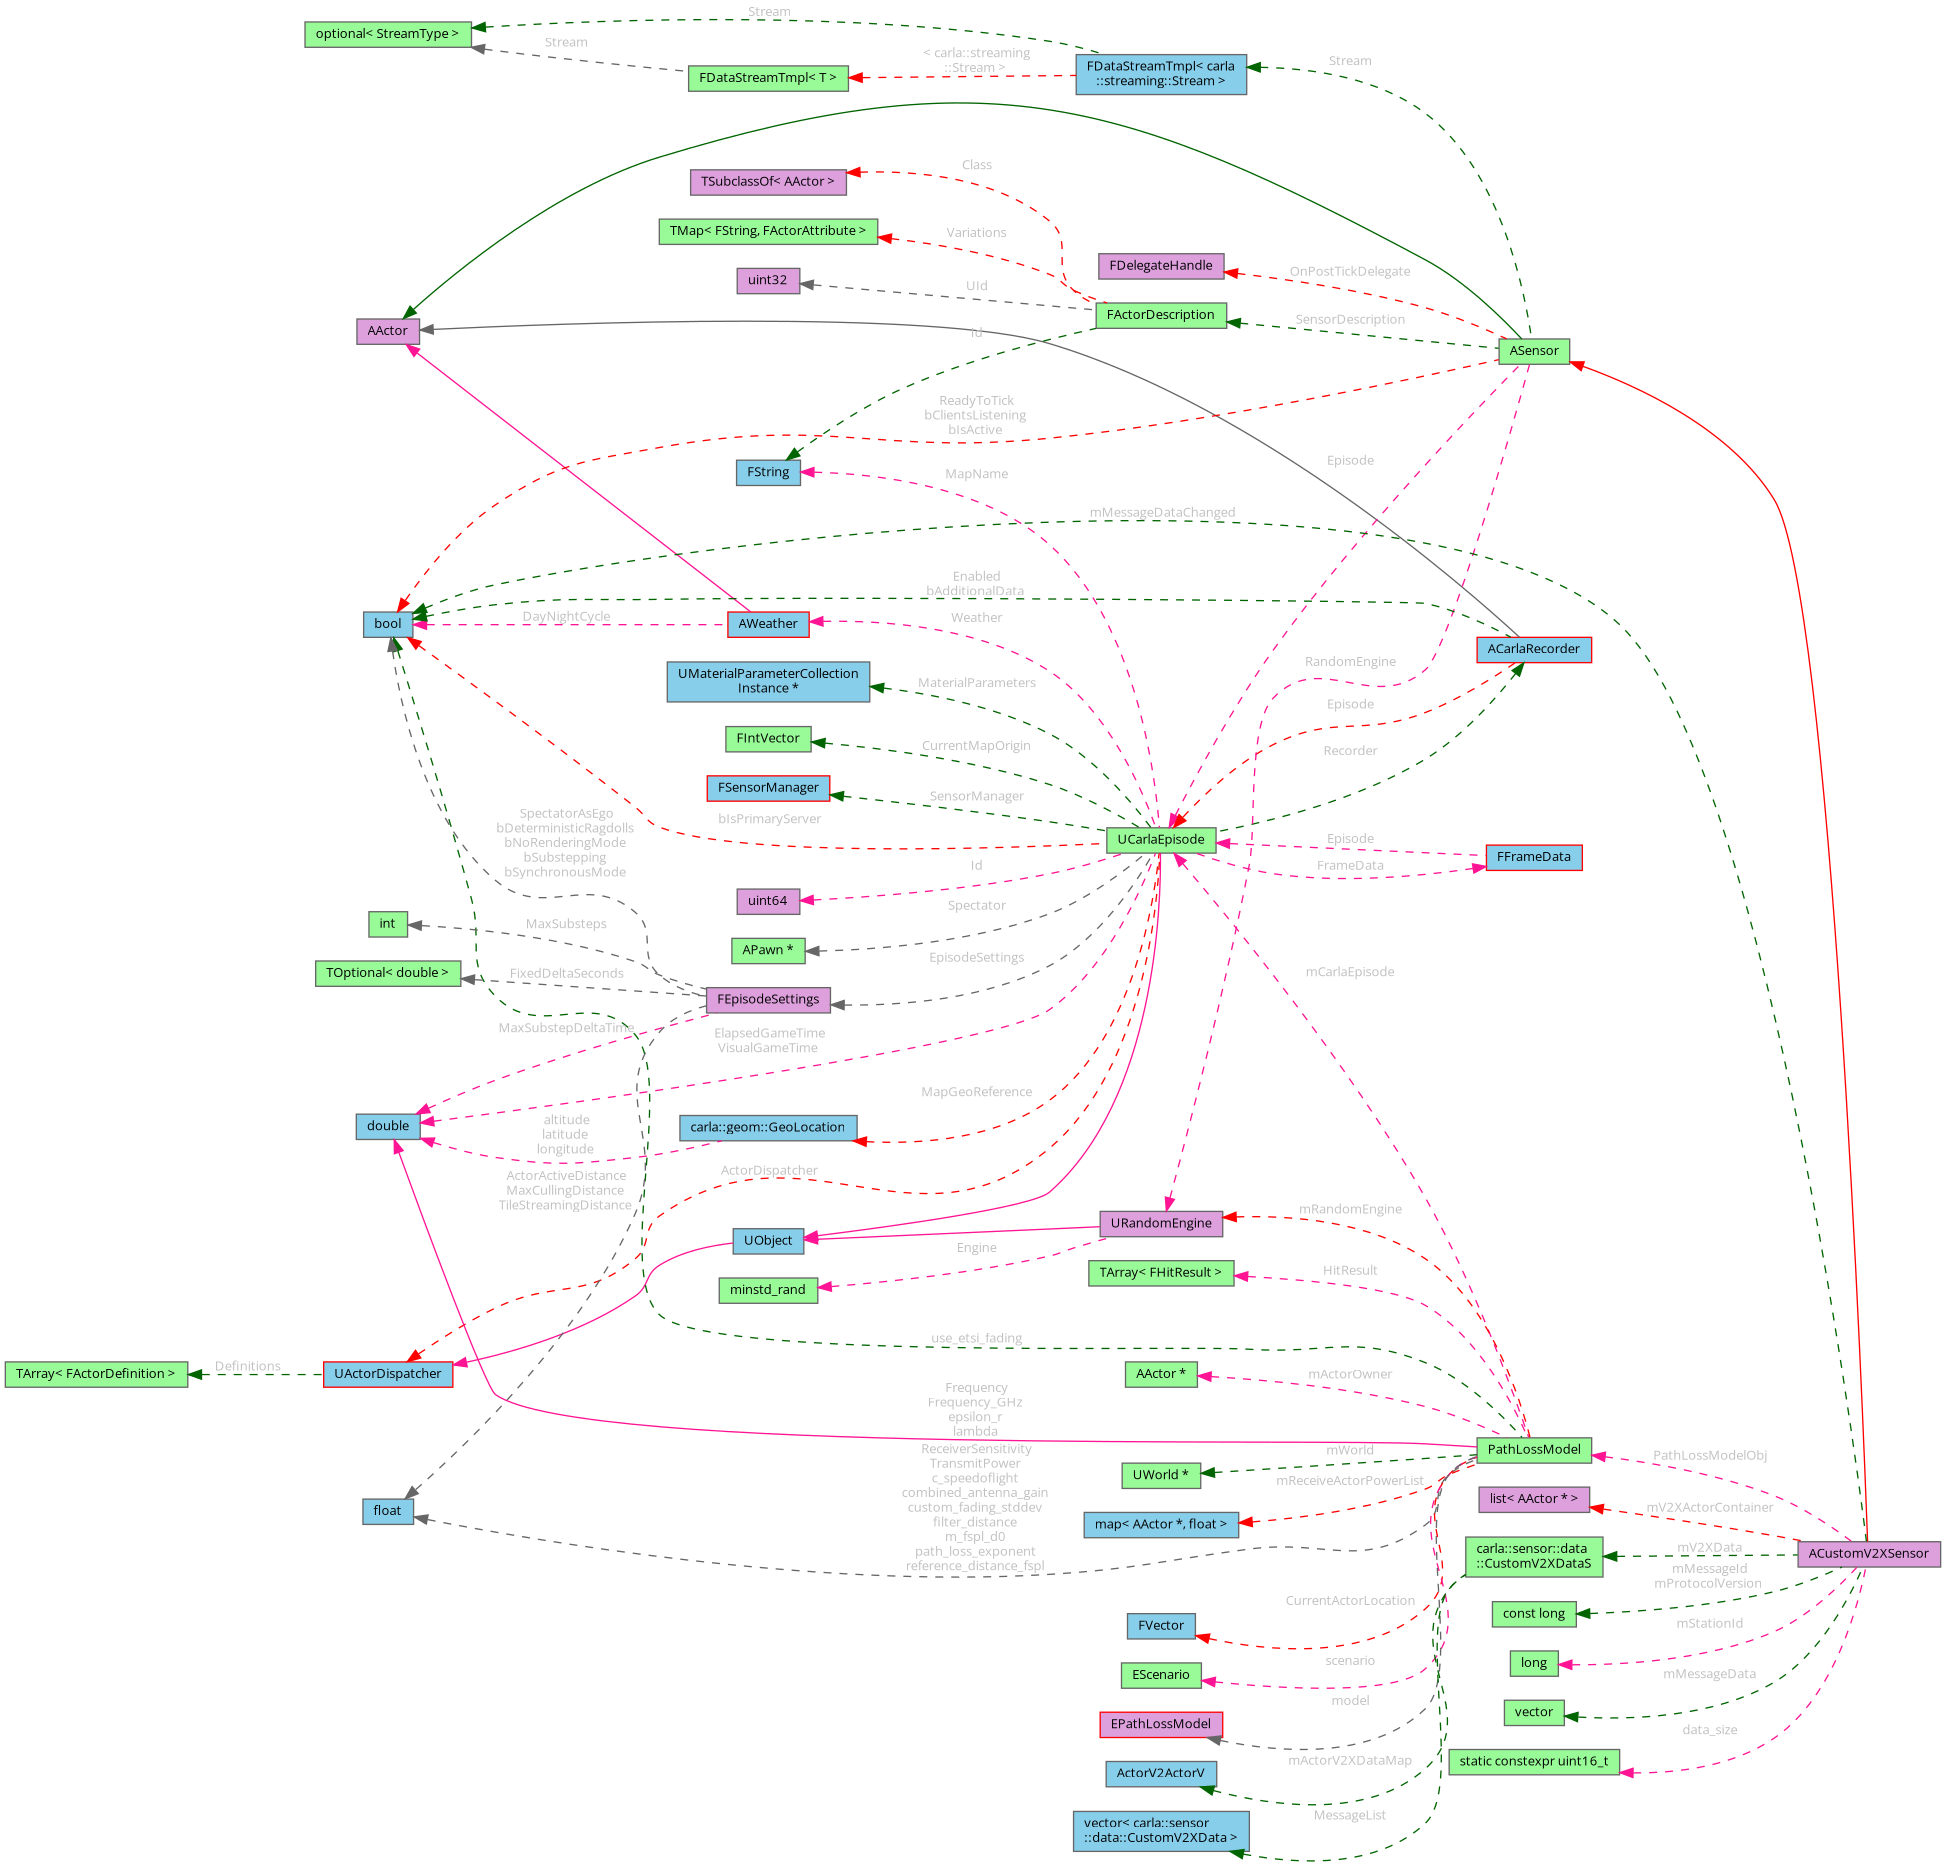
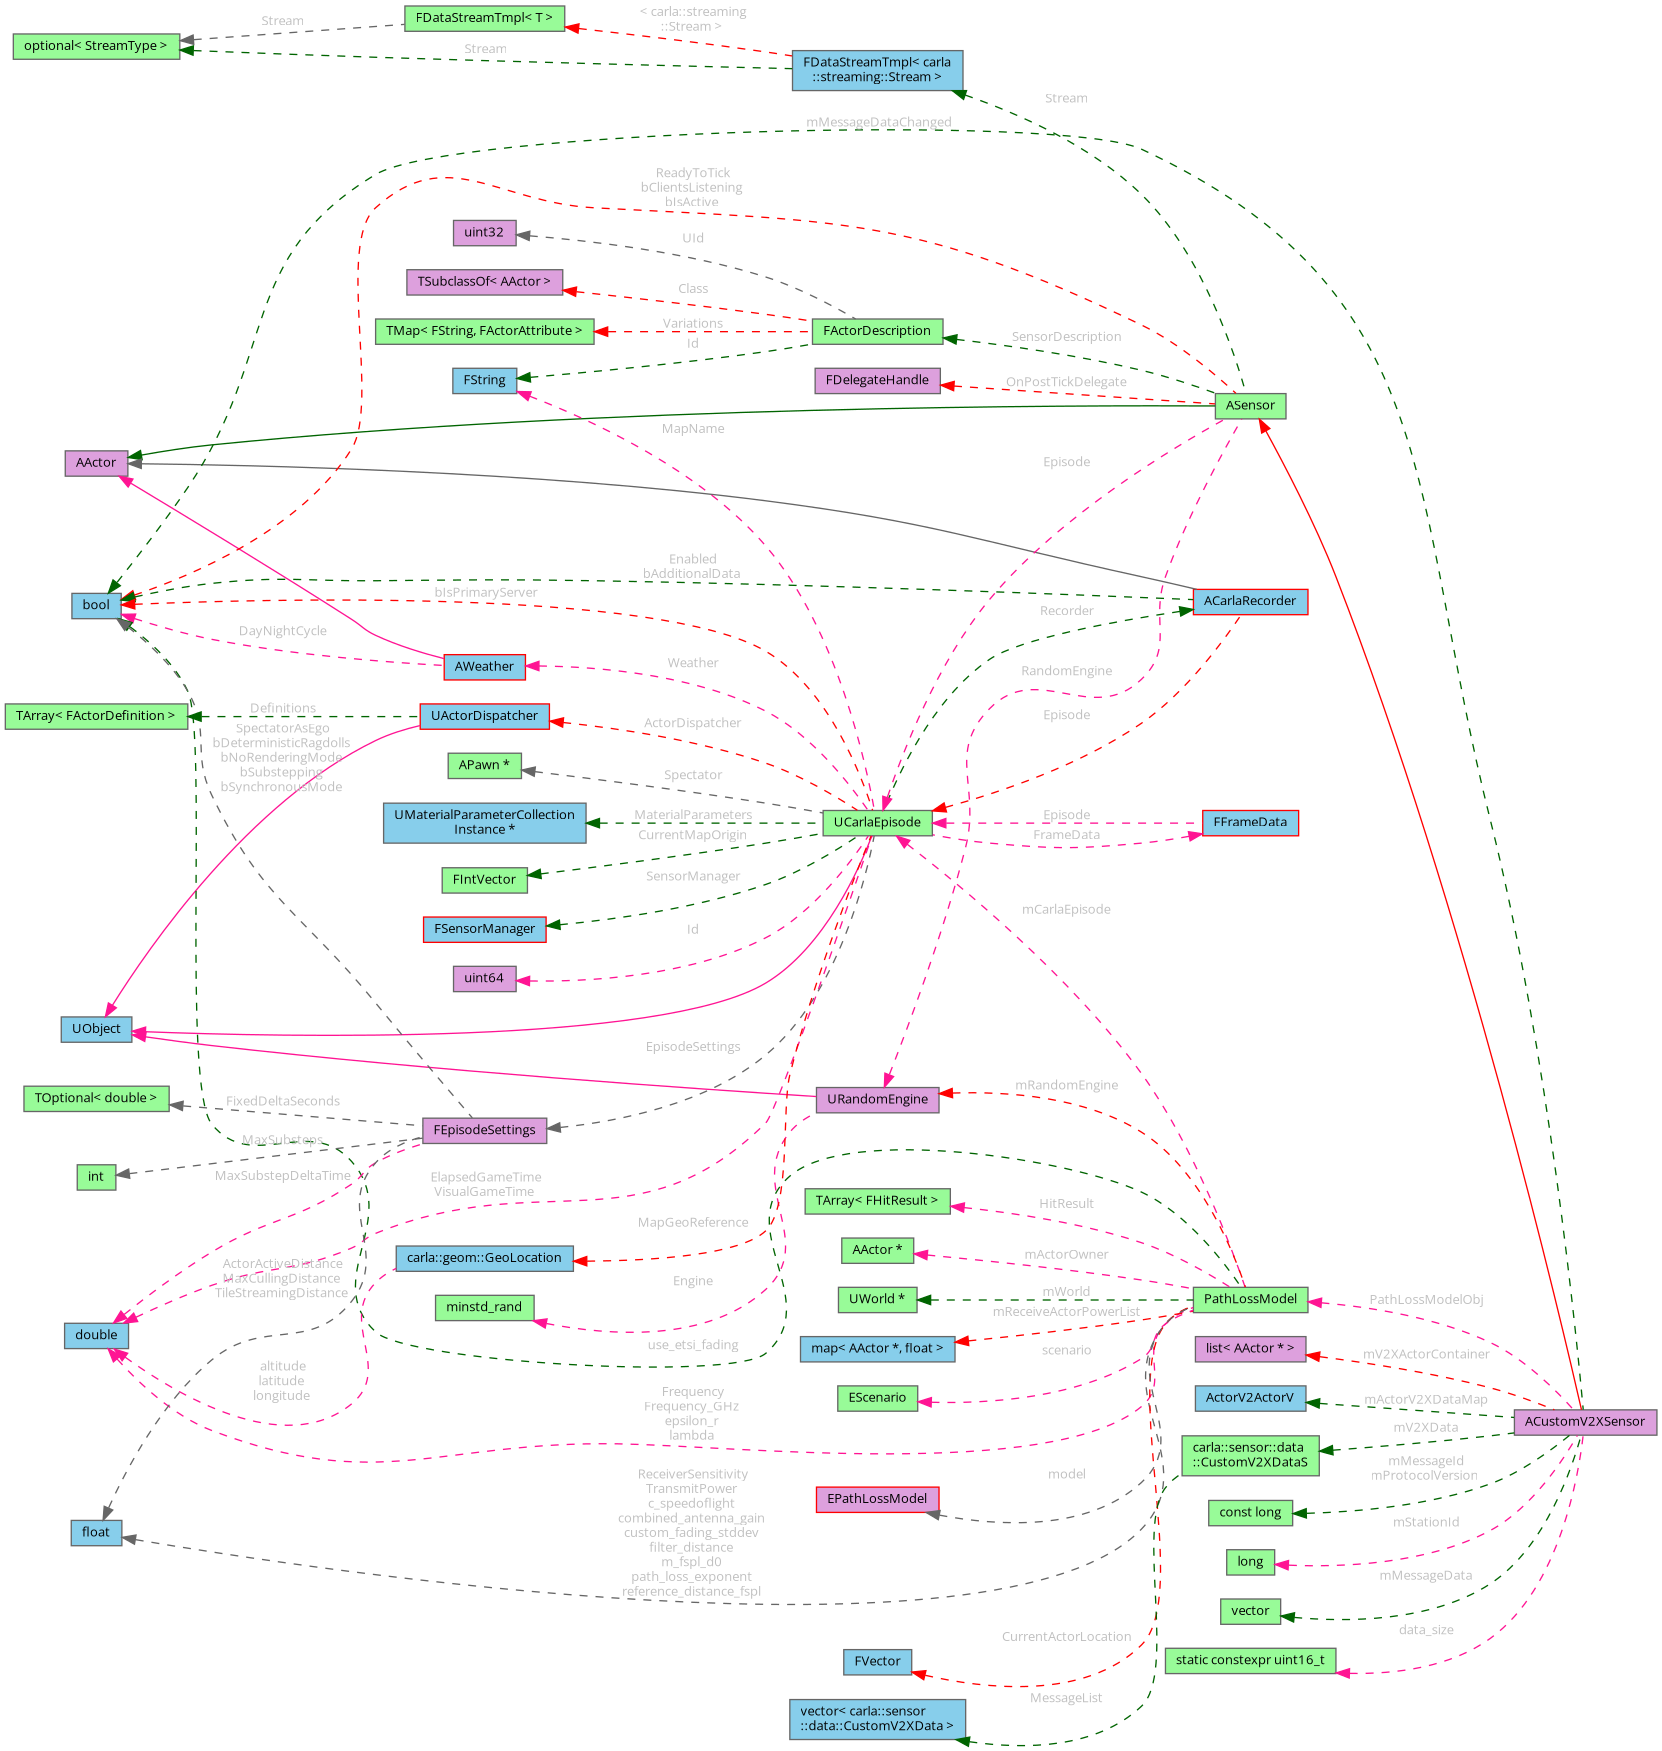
edge "UObject" -> "UActorDispatcher": reversed
edge "PathLossModel" -> "double": style solid -> dashed
edge "carla::sensor::data ::CustomV2XDataS" -> "ActorV2ActorV": now "ACustomV2XSensor" -> "ActorV2ActorV"
